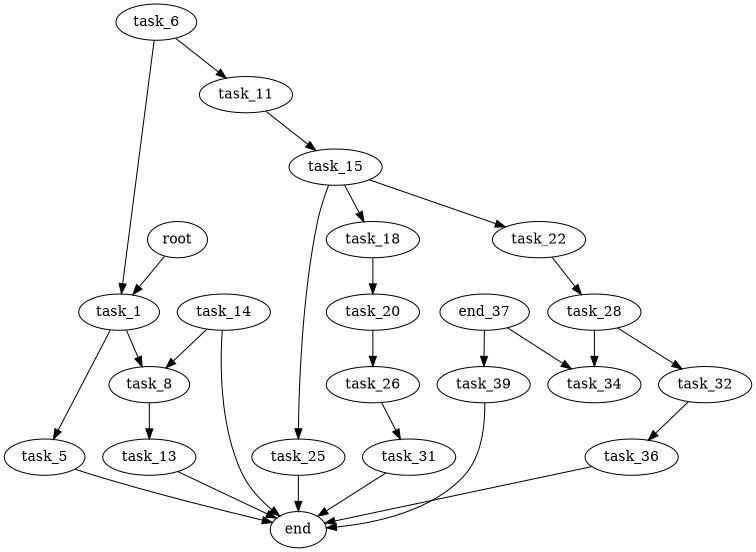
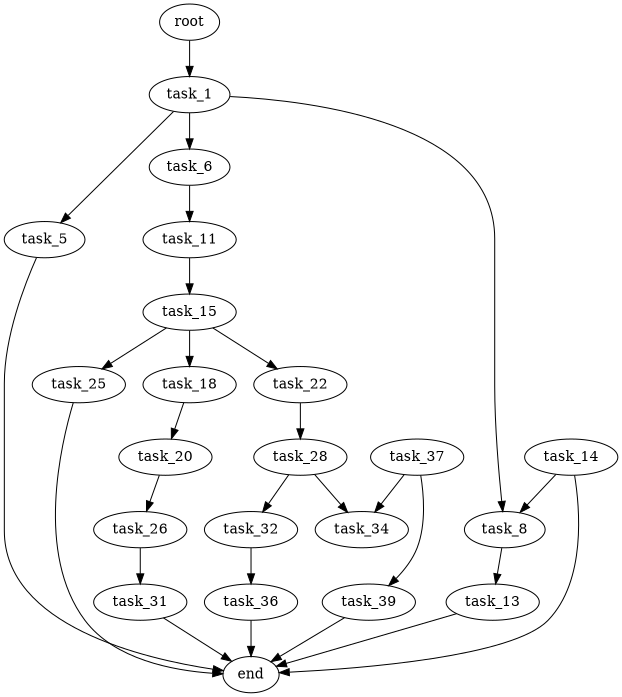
edge "task_6" -> "task_1": reversed
node "end_37": label "end_37" -> "task_37"
